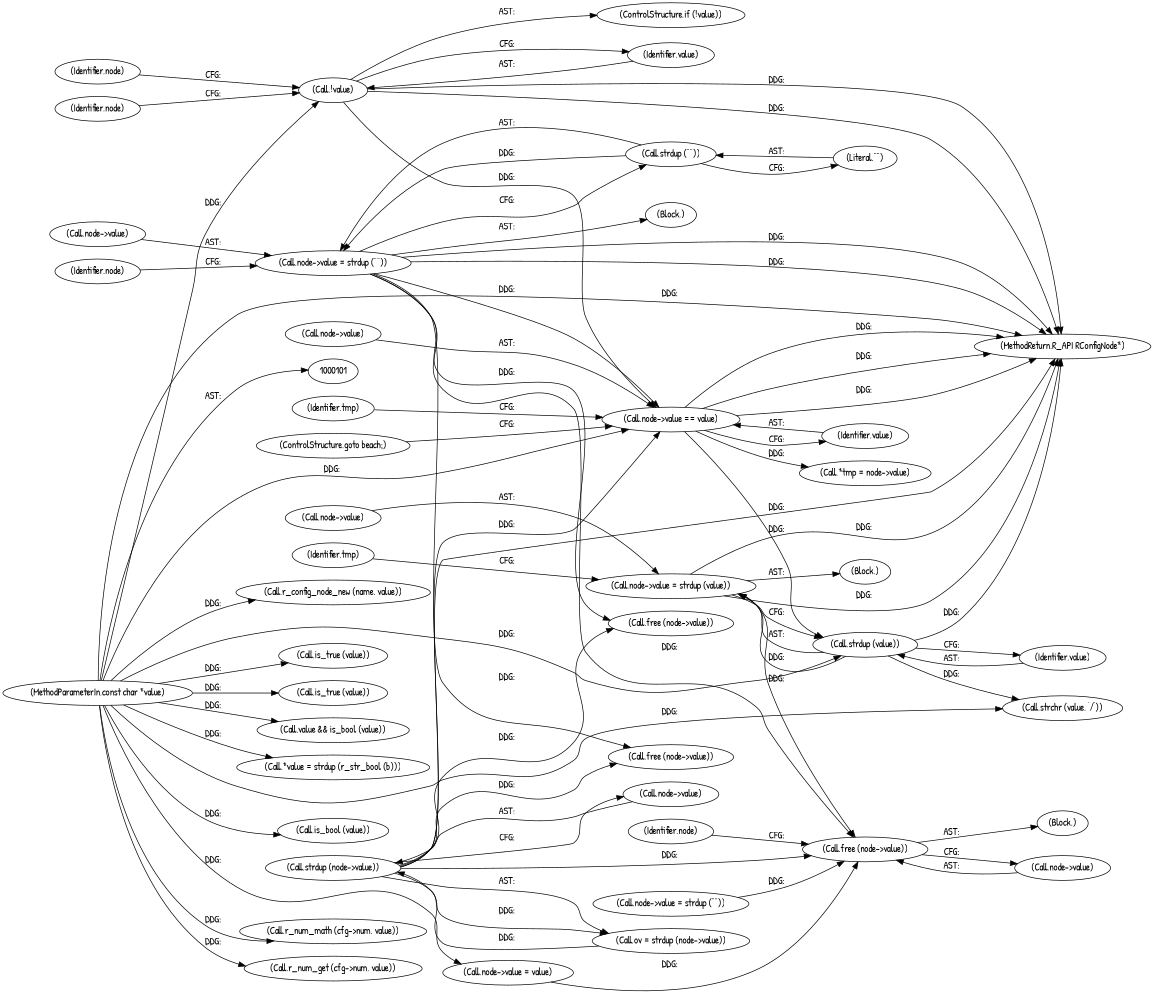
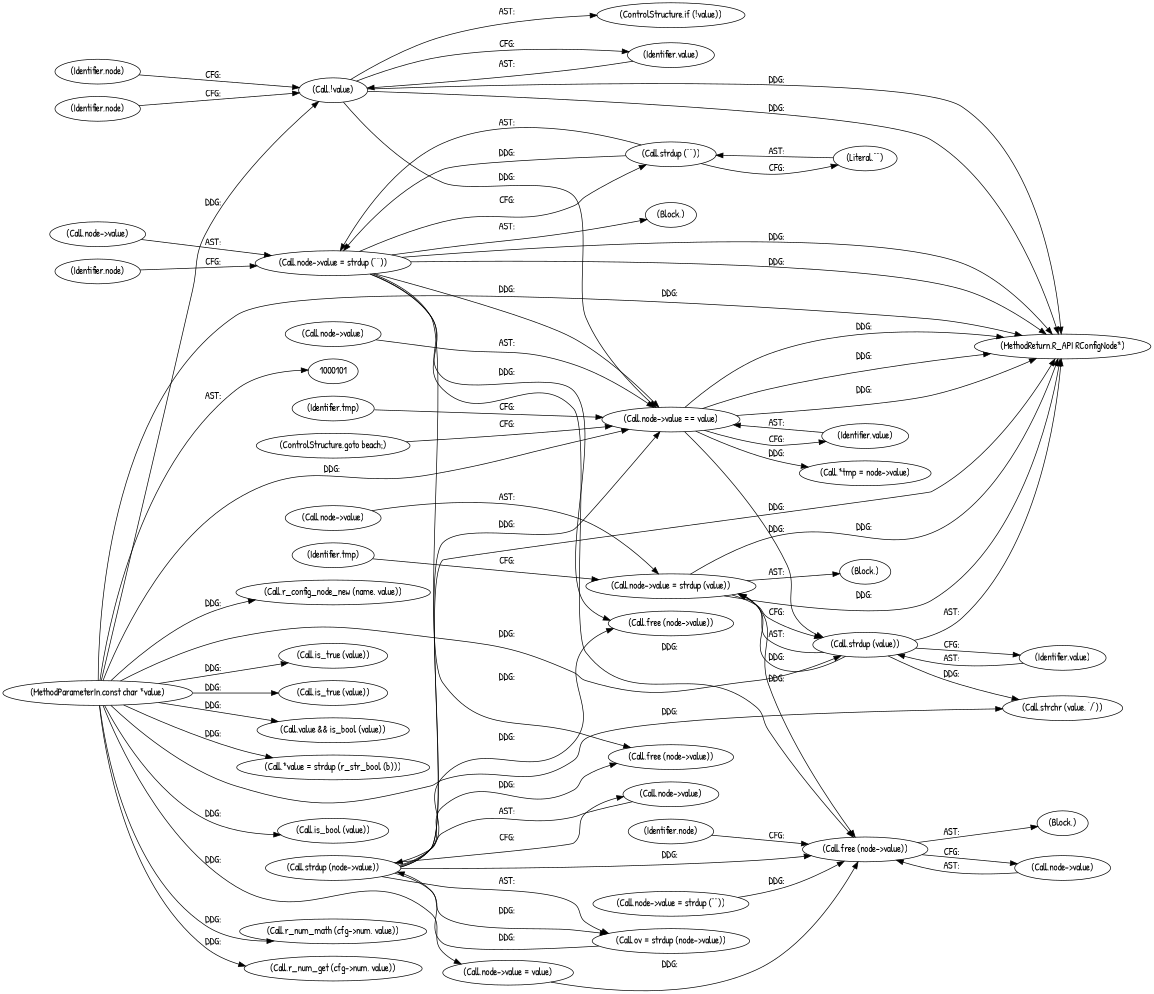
edge "(Call,strdup (value))" -> "(MethodReturn,R_API RConfigNode*)": label "DDG: " -> "AST: "
